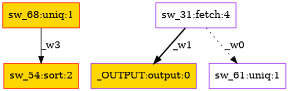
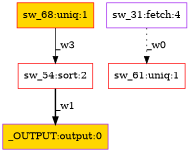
edge "sw_31:fetch:4" -> "_OUTPUT:output:0": now "sw_54:sort:2" -> "_OUTPUT:output:0"
node "sw_54:sort:2": fillcolor gold -> white
node "sw_61:uniq:1": color purple -> red
